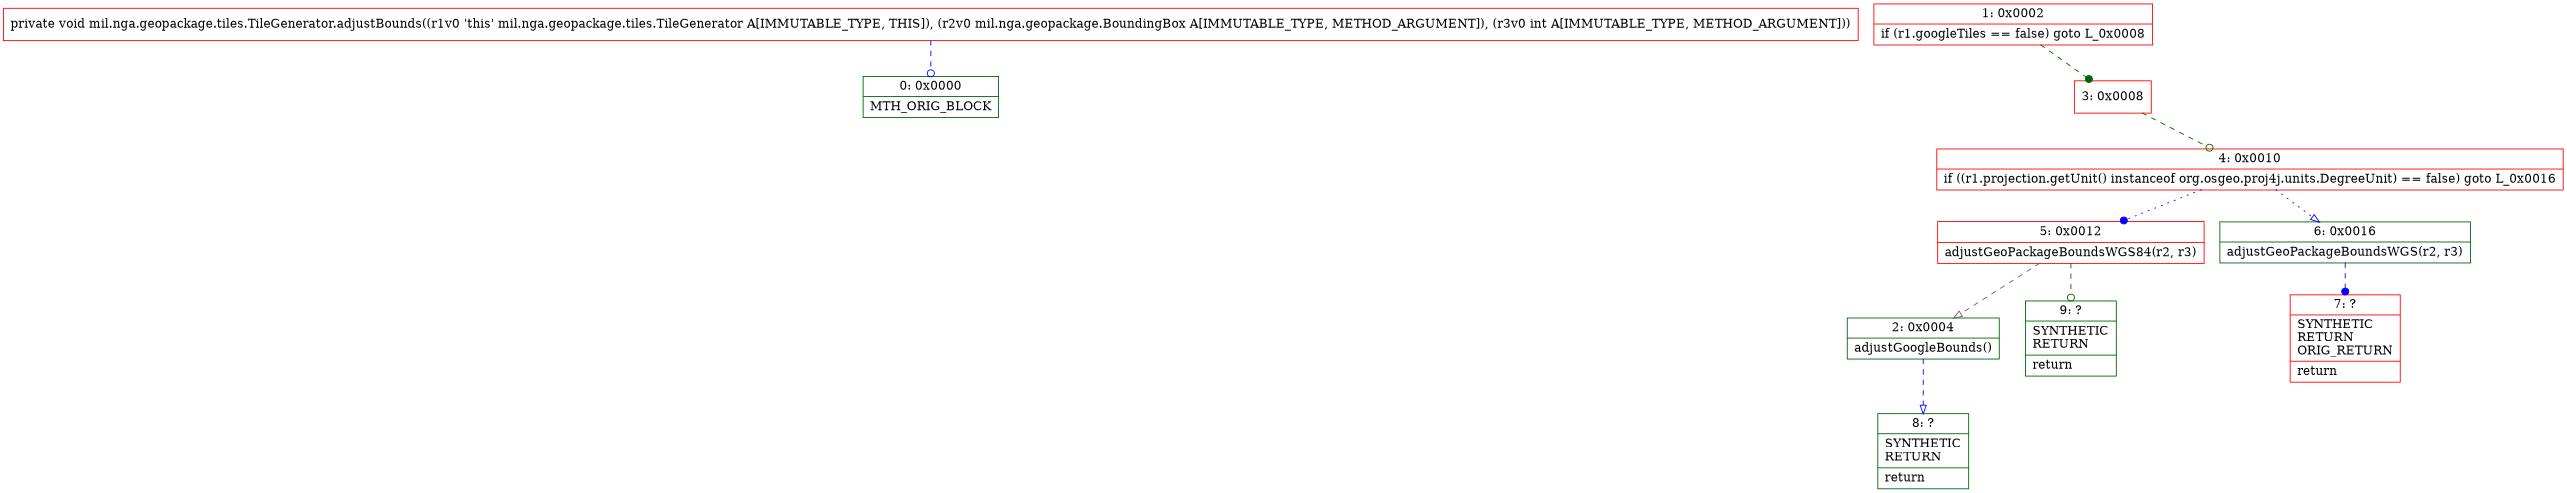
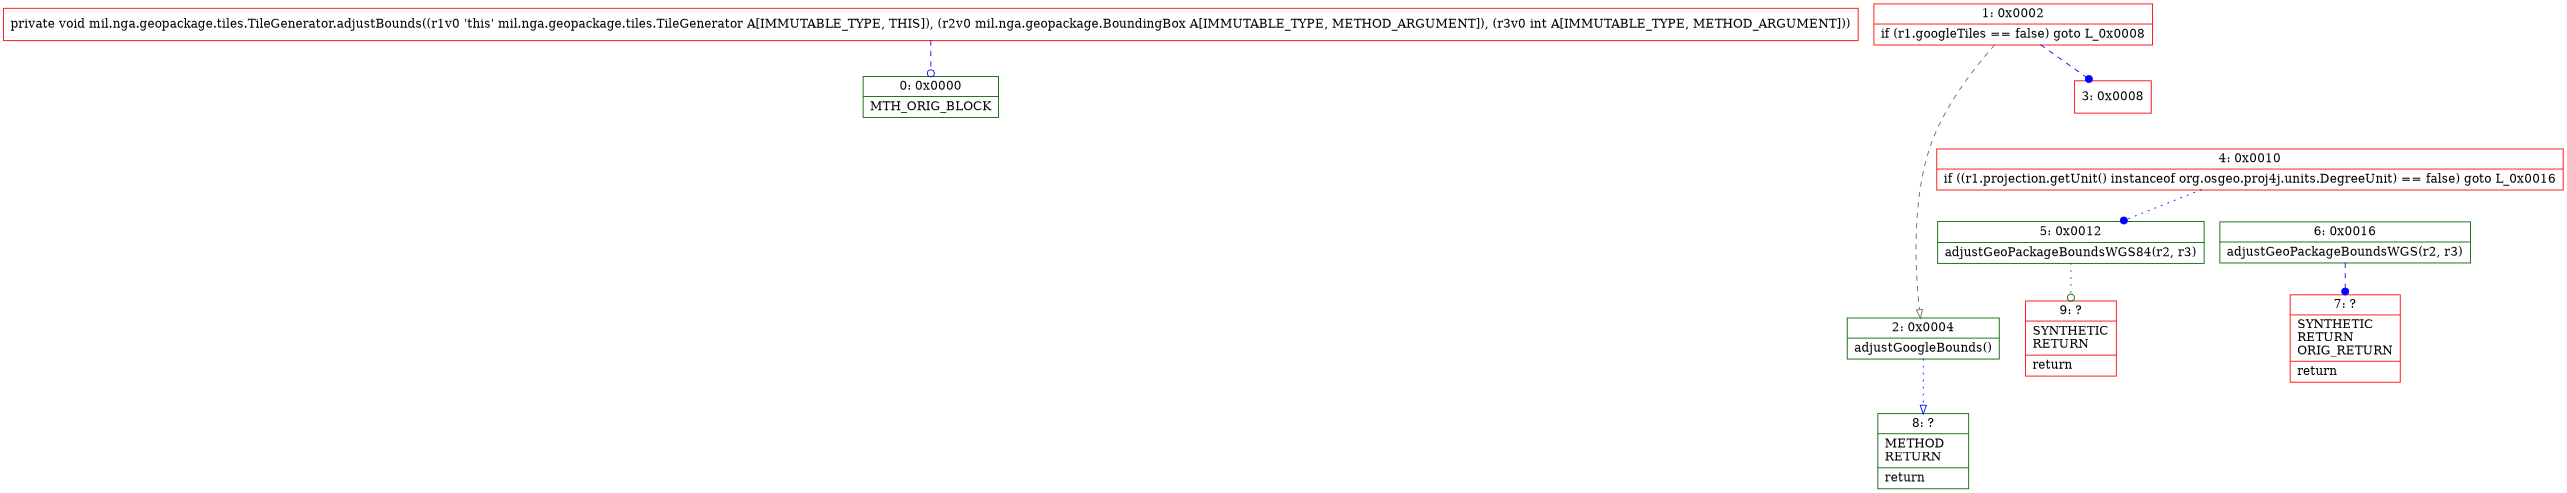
edge "1: 0x0002" -> "3: 0x0008": color darkgreen -> blue
edge "3: 0x0008" -> "4: 0x0010": removed
edge "4: 0x0010" -> "6: 0x0016": removed
node "5: 0x0012": color red -> darkgreen
edge "5: 0x0012" -> "9: ?": style dashed -> dotted
edge "5: 0x0012" -> "2: 0x0004": now "1: 0x0002" -> "2: 0x0004"
node "9: ?": color darkgreen -> red
edge "2: 0x0004" -> "8: ?": style dashed -> dotted
node "8: ?": text "SYNTHETIC" -> "METHOD"
